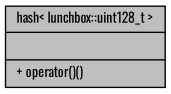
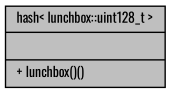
node "hash< lunchbox::uint128_t >": text "+ operator()()" -> "+ lunchbox()()"
